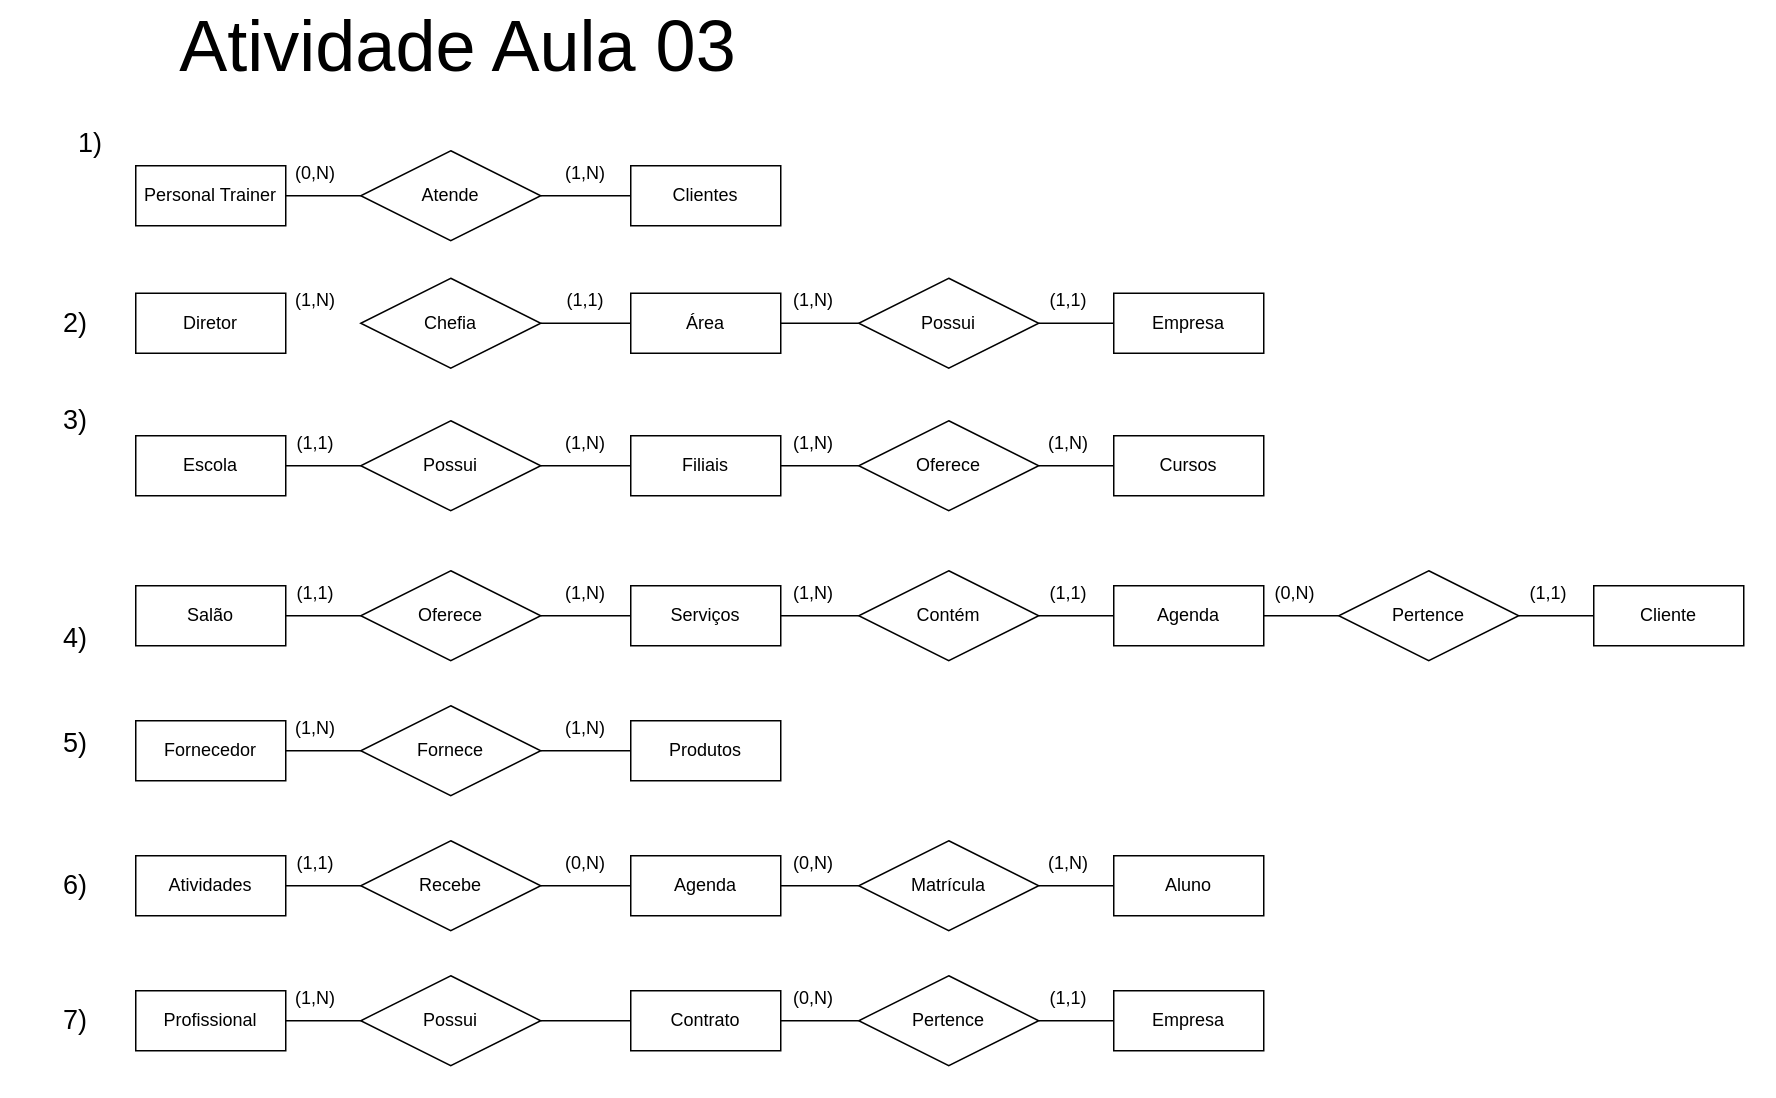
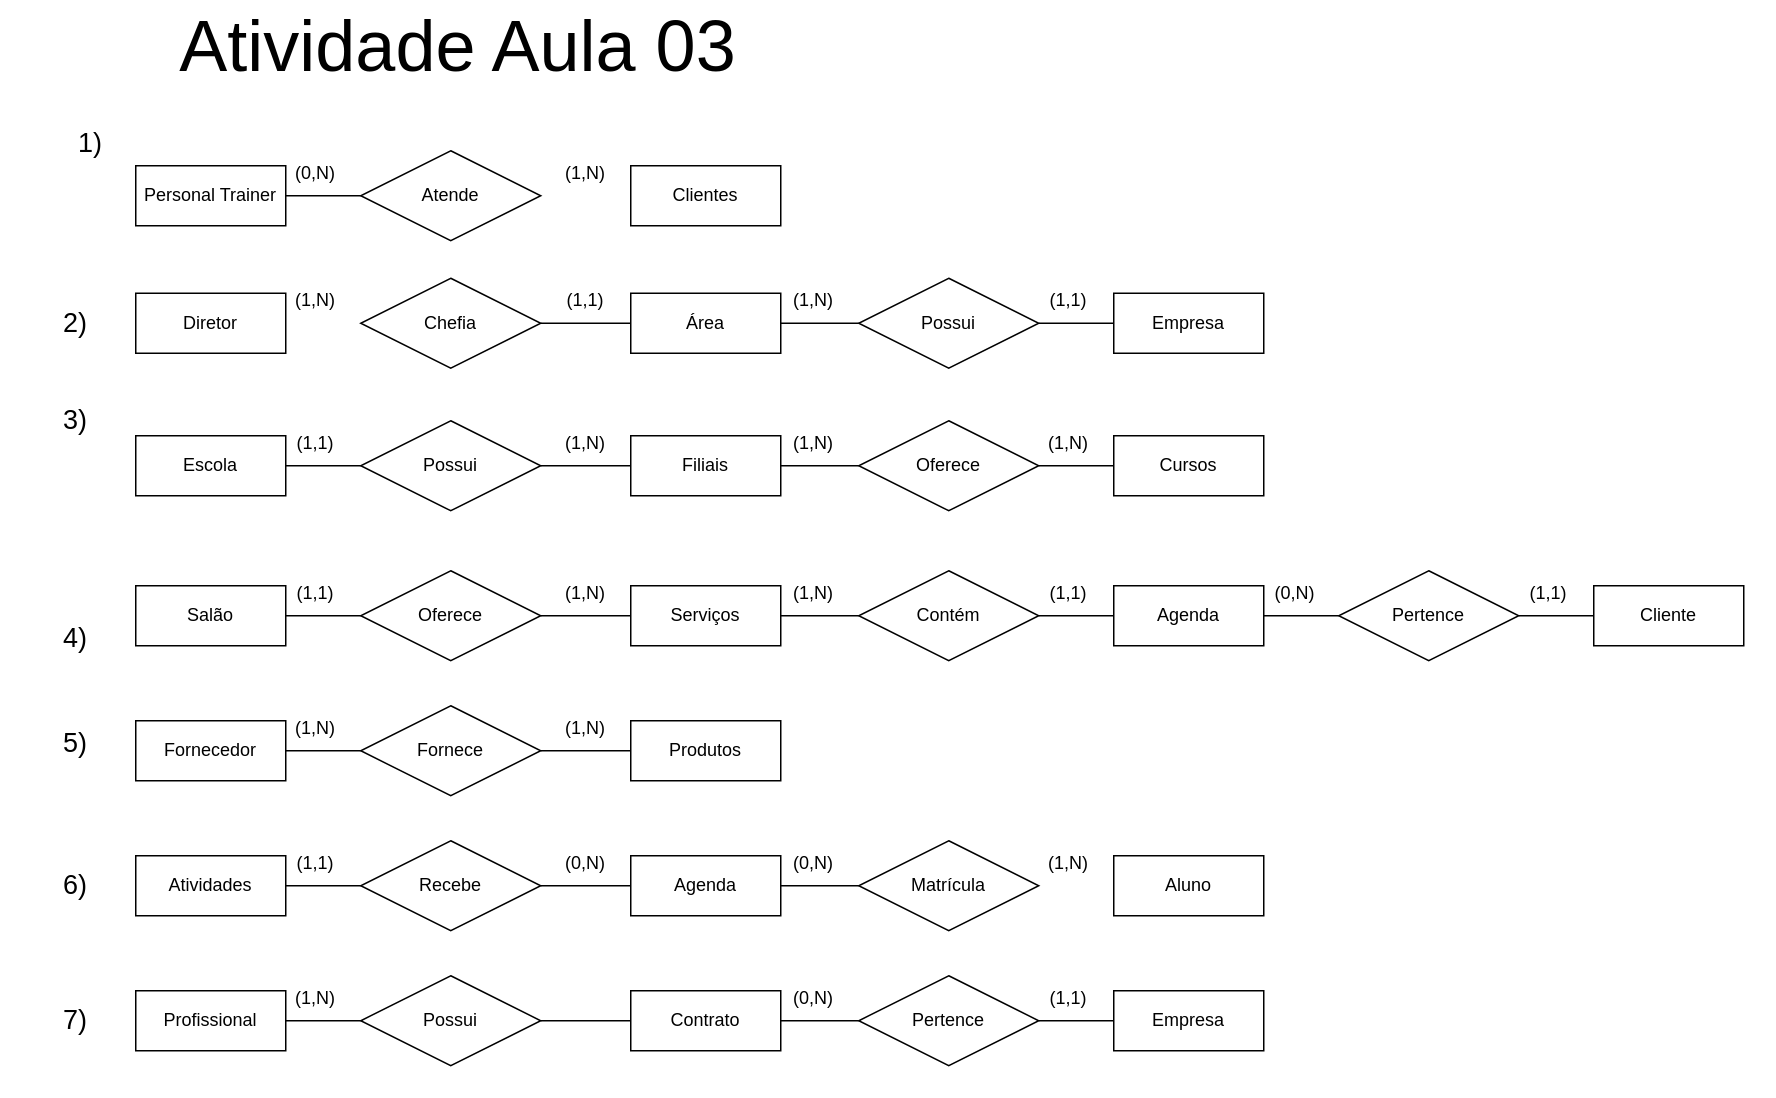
edge "Atende" -- "Clientes": removed
edge "Matrícula" -- "Aluno": removed
